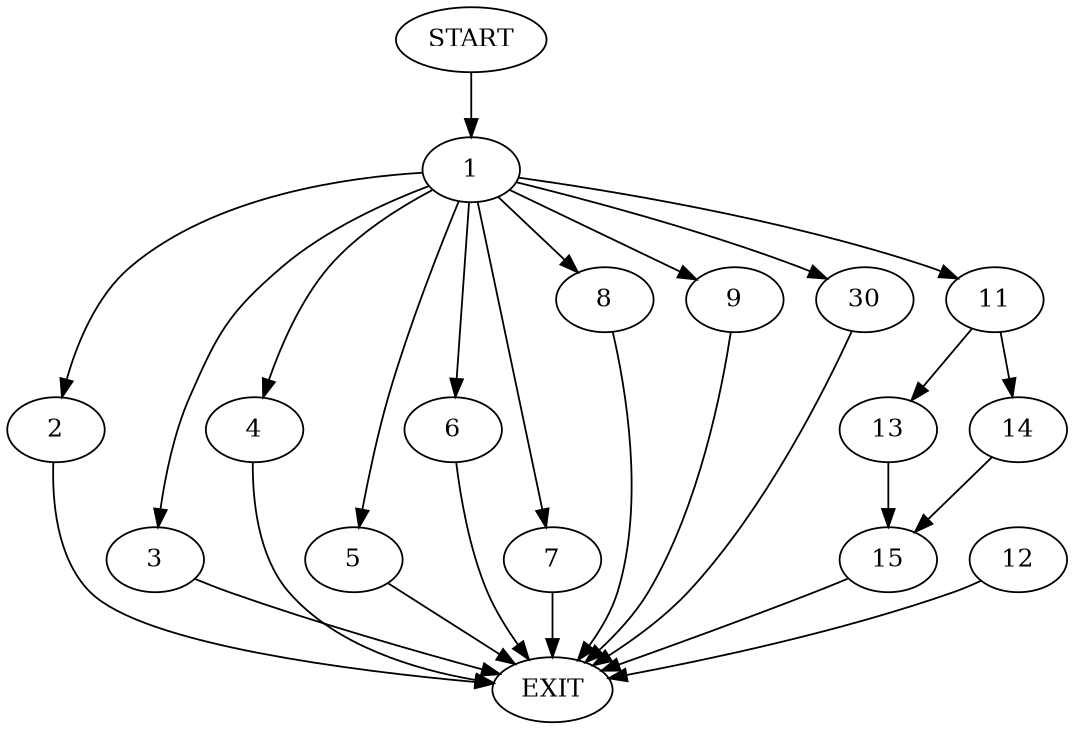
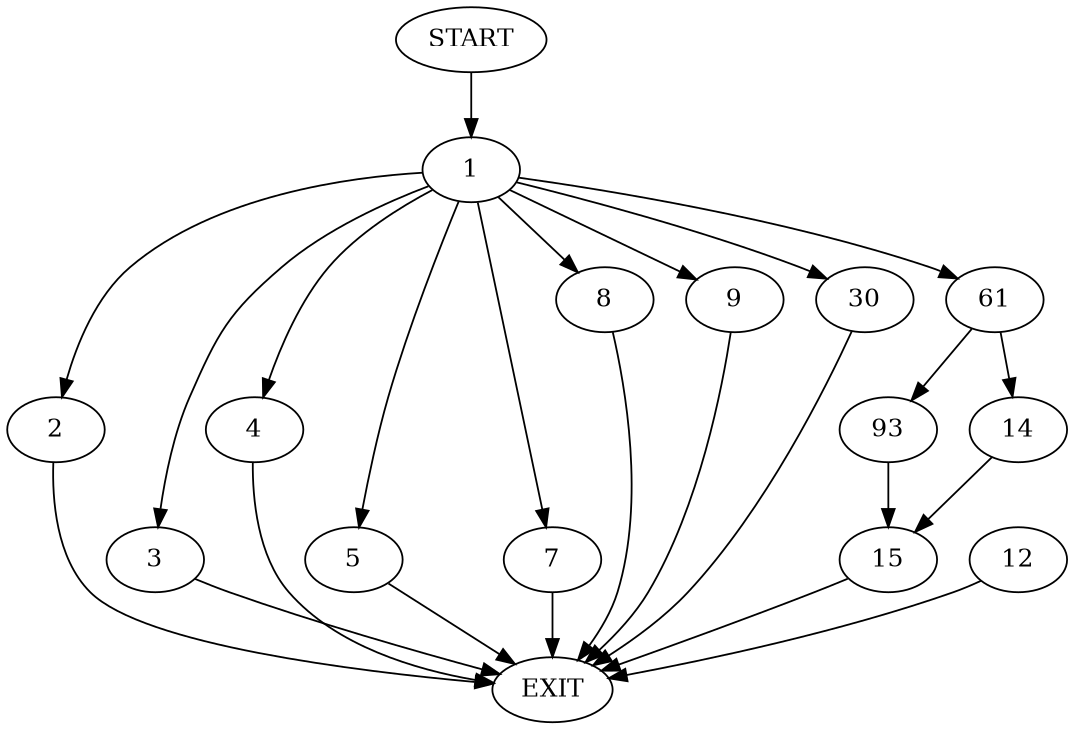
node "11": label "11" -> "61"
node "6": removed
node "13": label "13" -> "93"
